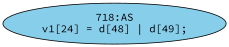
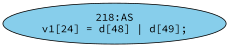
node "718:AS v1[24] = d[48] | d[49];": label "718:AS v1[24] = d[48] | d[49];" -> "218:AS v1[24] = d[48] | d[49];"
